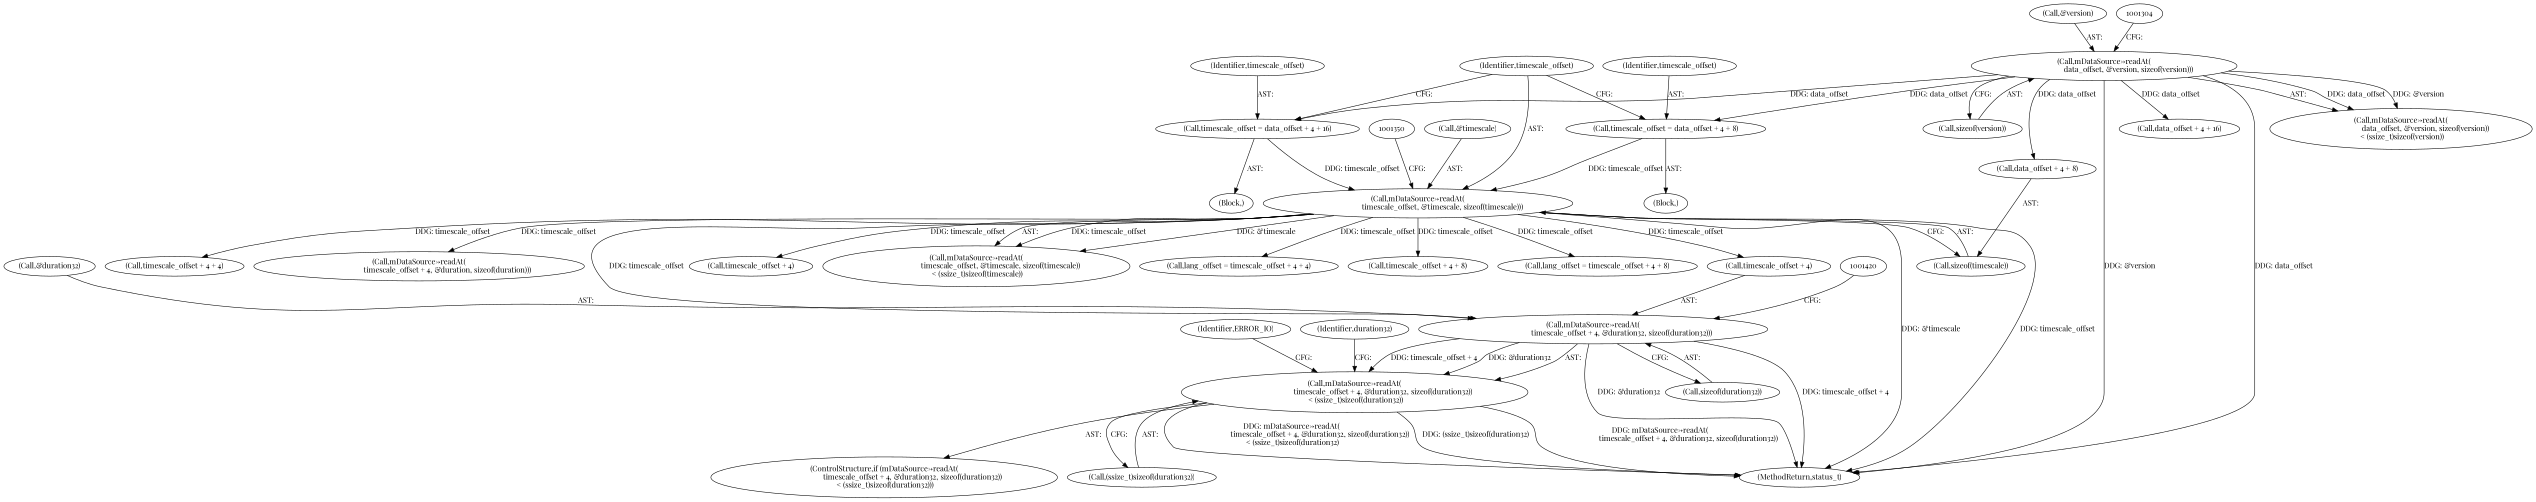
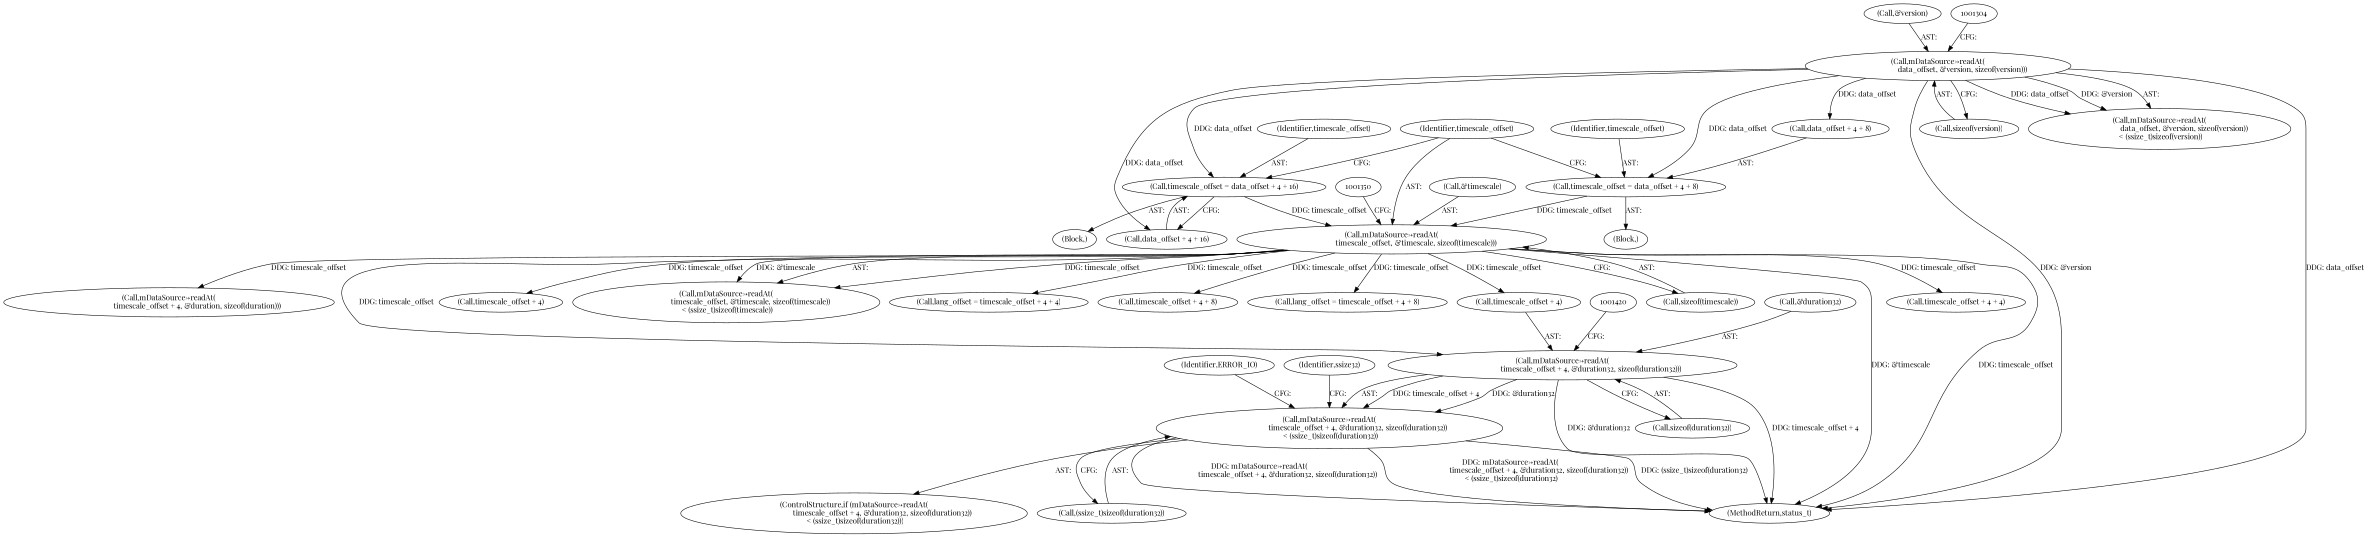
edge "(Call,timescale_offset = data_offset + 4 + 16)" -> "(Call,data_offset + 4 + 16)": added, label "CFG:"
edge "(Call,data_offset + 4 + 16)" -> "(Call,timescale_offset = data_offset + 4 + 16)": added, label "AST:"
edge "(Call,data_offset + 4 + 8)" -> "(Call,sizeof(timescale))": now "(Call,data_offset + 4 + 8)" -> "(Call,timescale_offset = data_offset + 4 + 8)"
node "(Identifier,duration32)": label "(Identifier,duration32)" -> "(Identifier,ssize32)"
